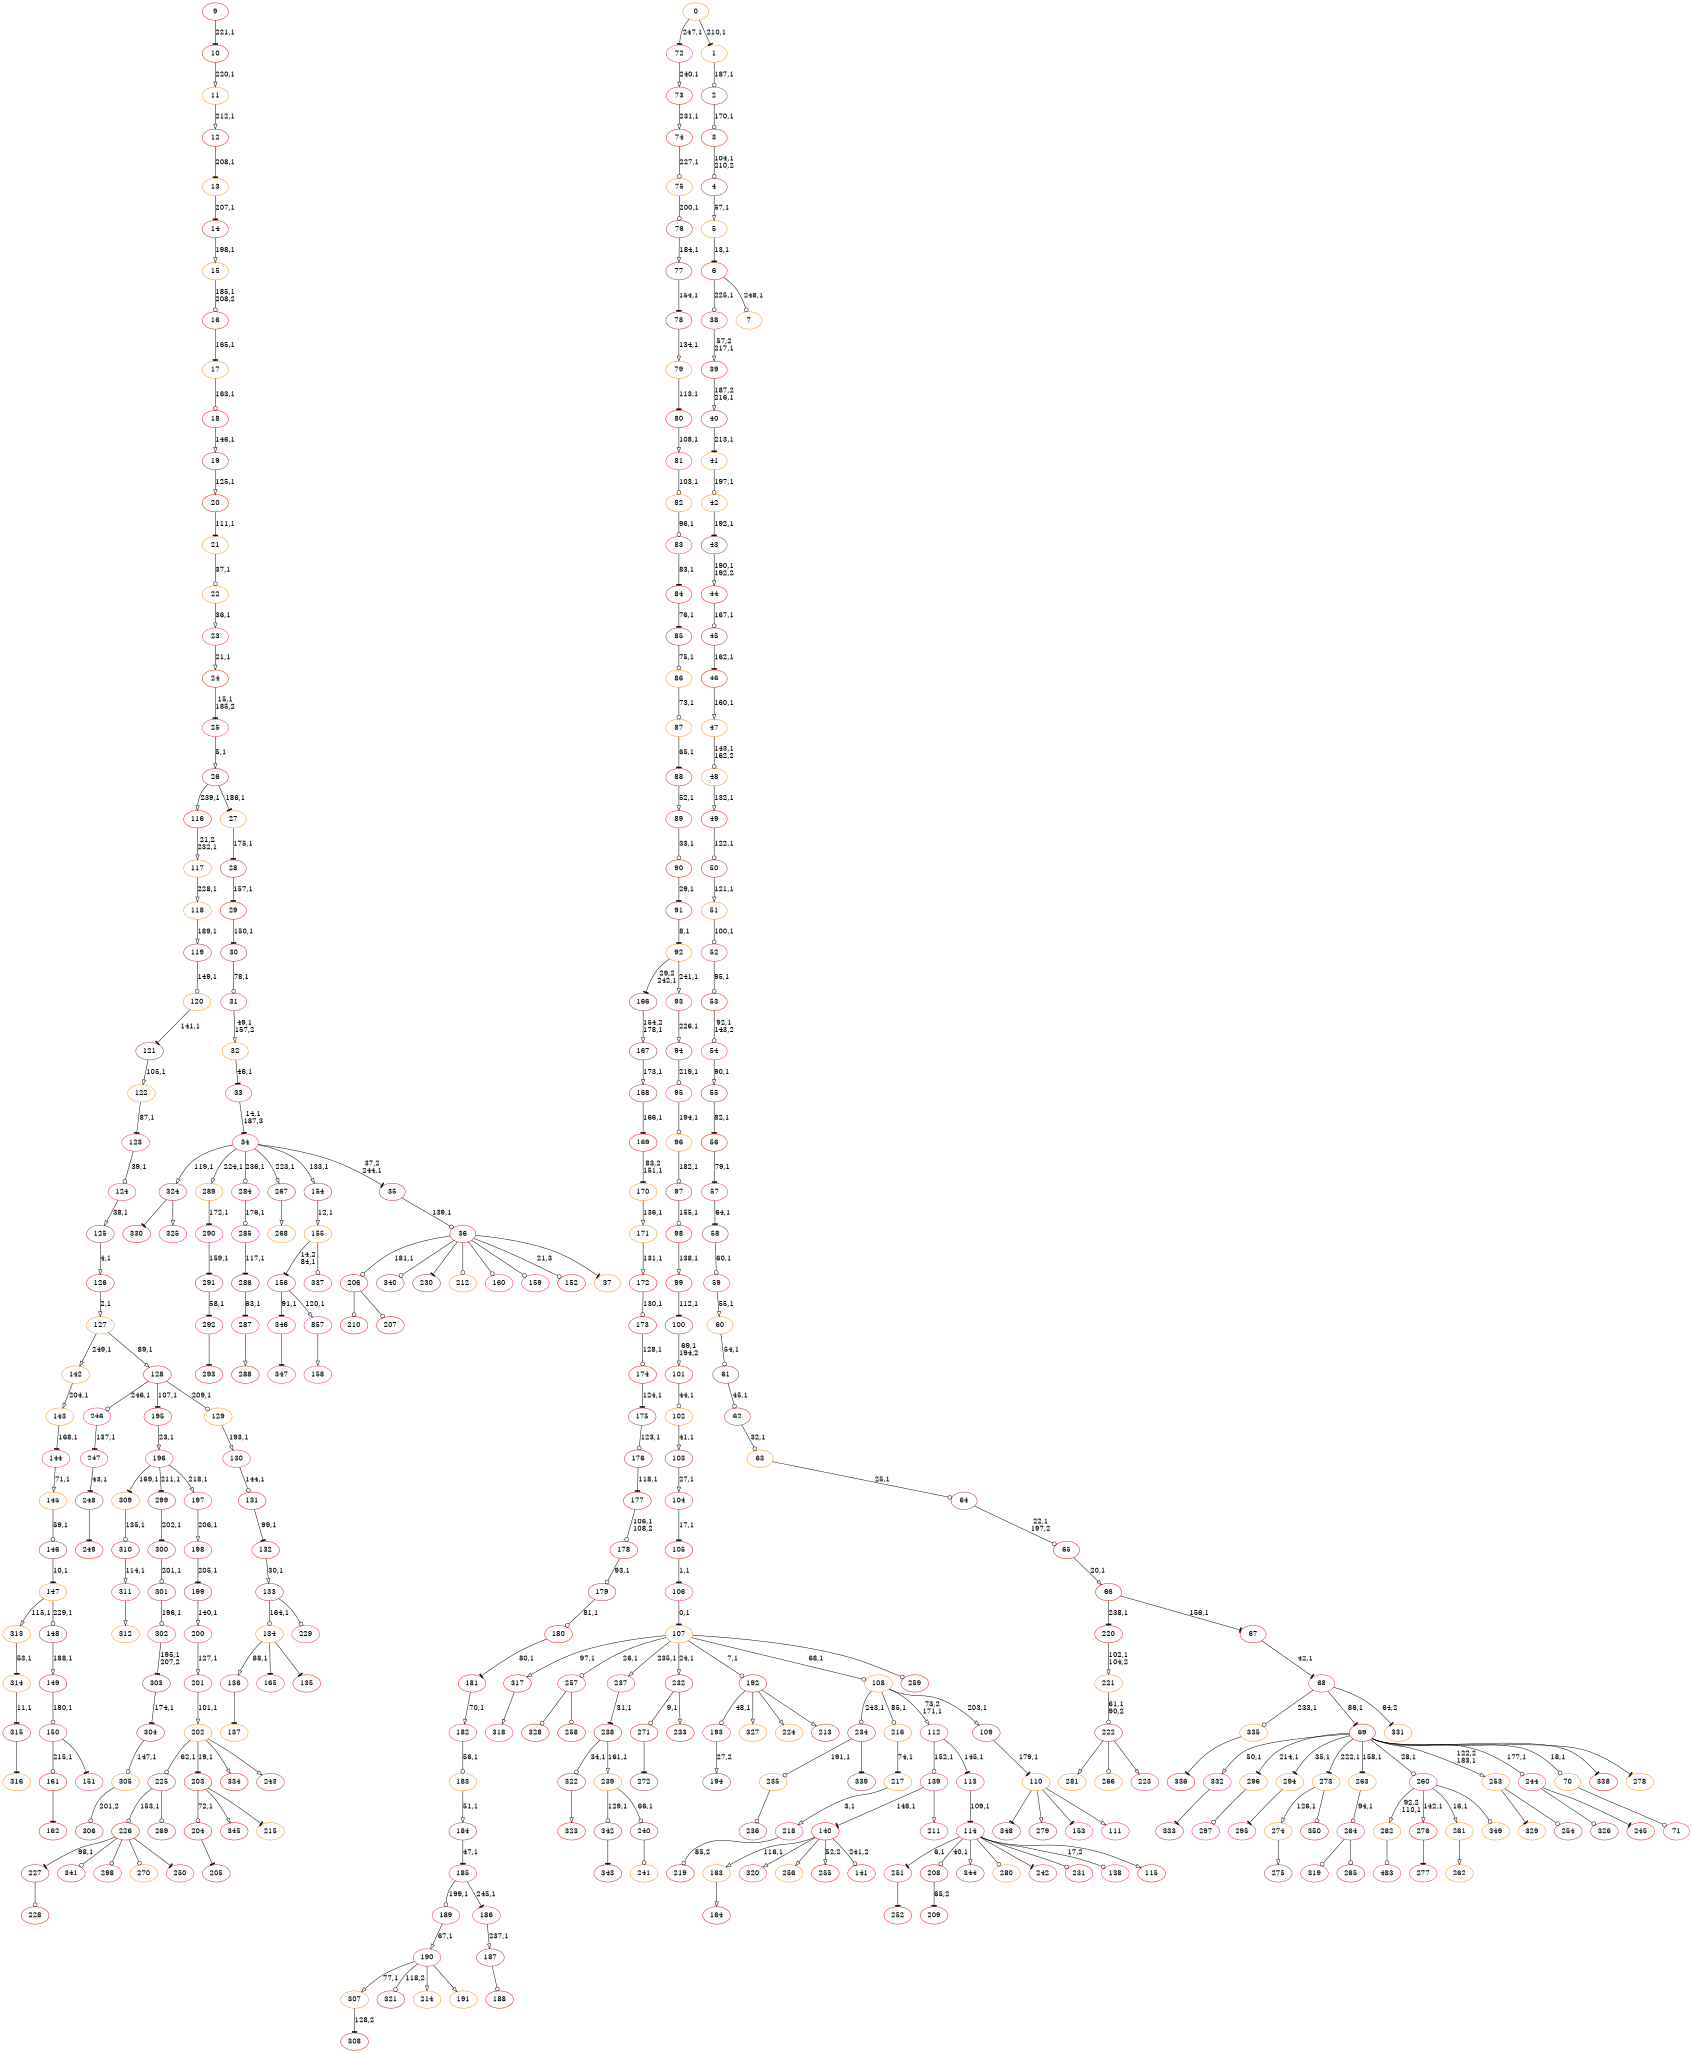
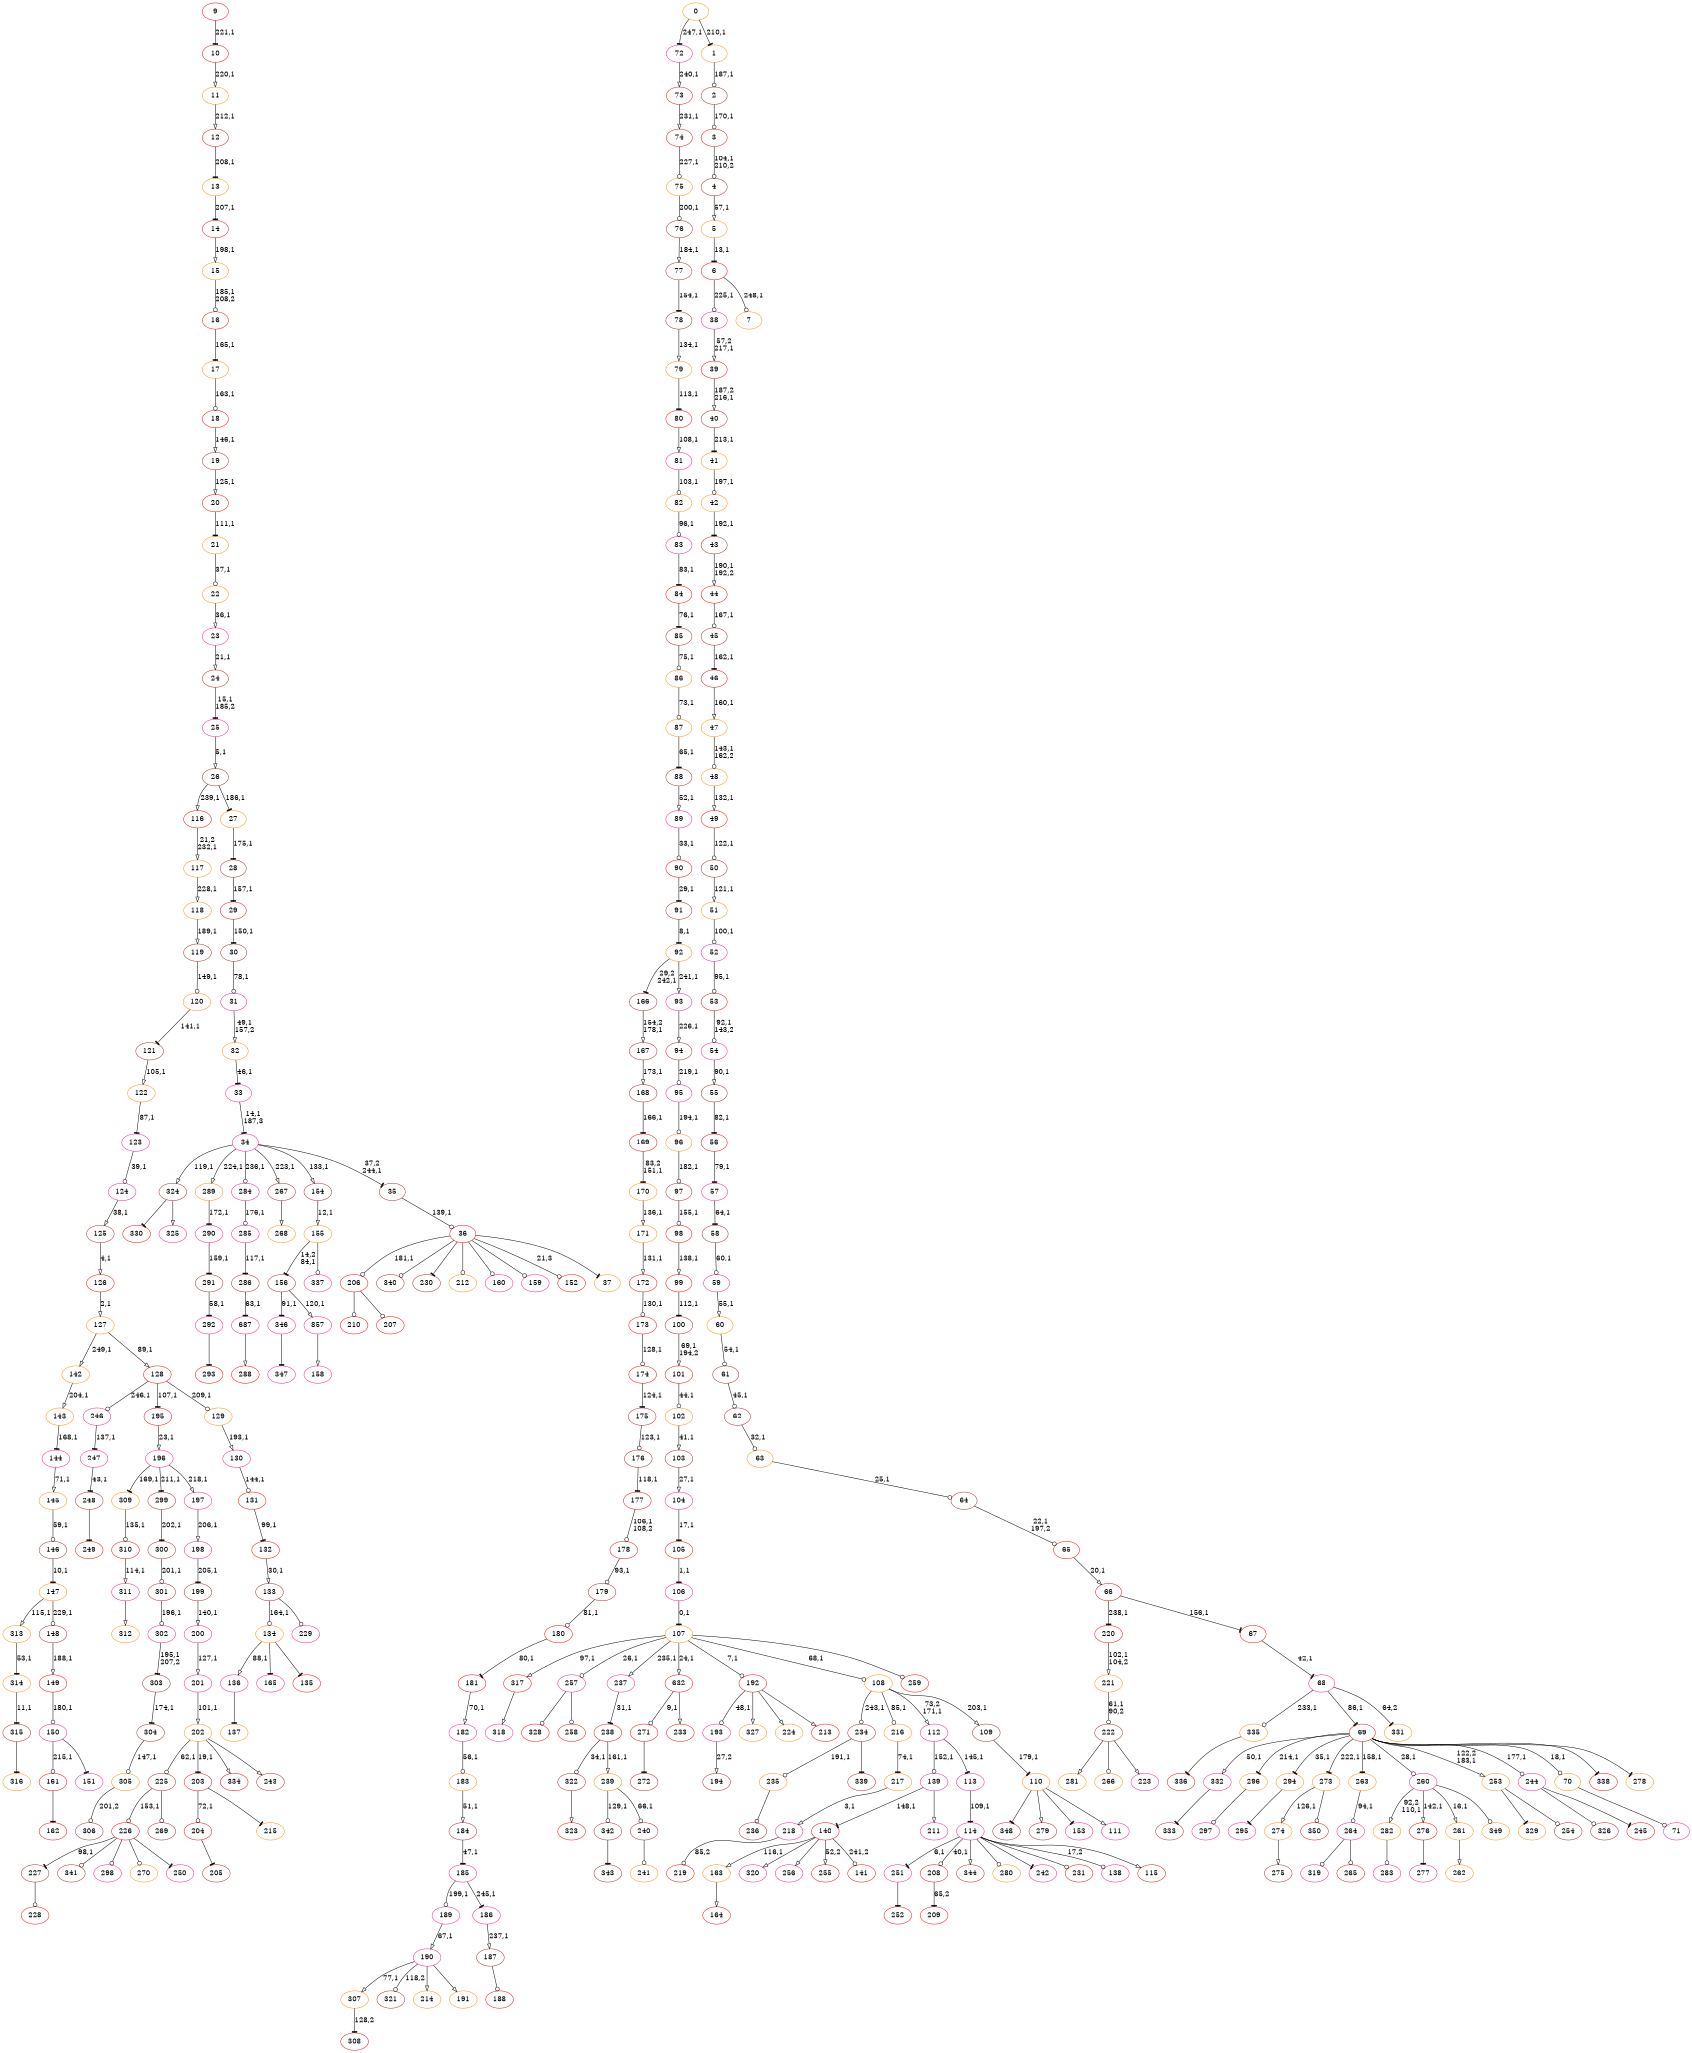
node "287": label "287" -> "687"
node "232": label "232" -> "632"
node "345": removed
node "256": color darkorange -> deeppink
node "483": label "483" -> "283"
